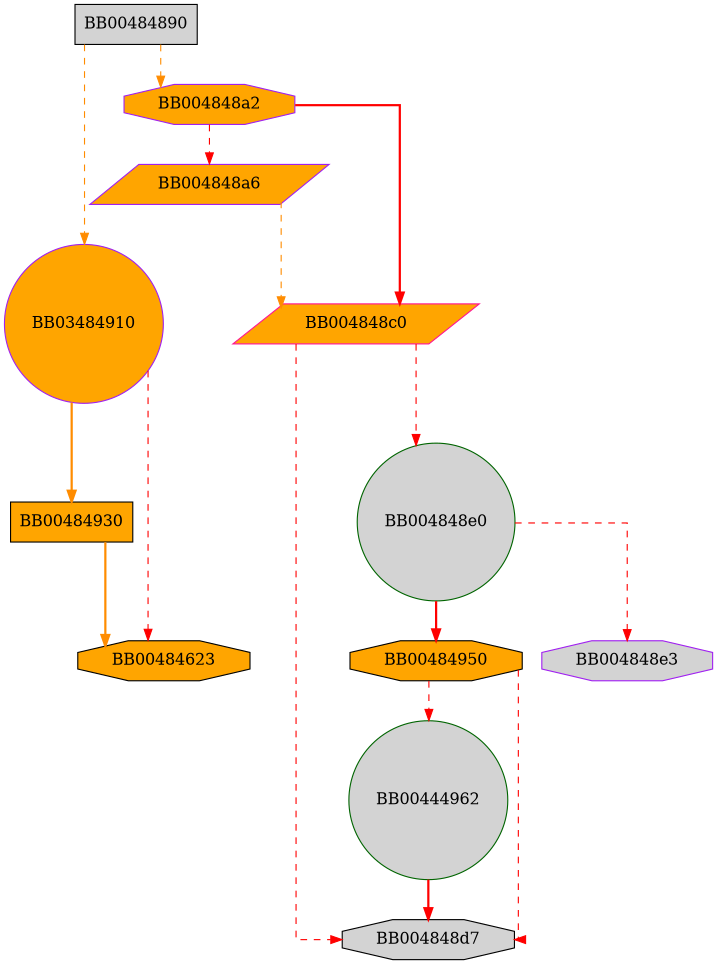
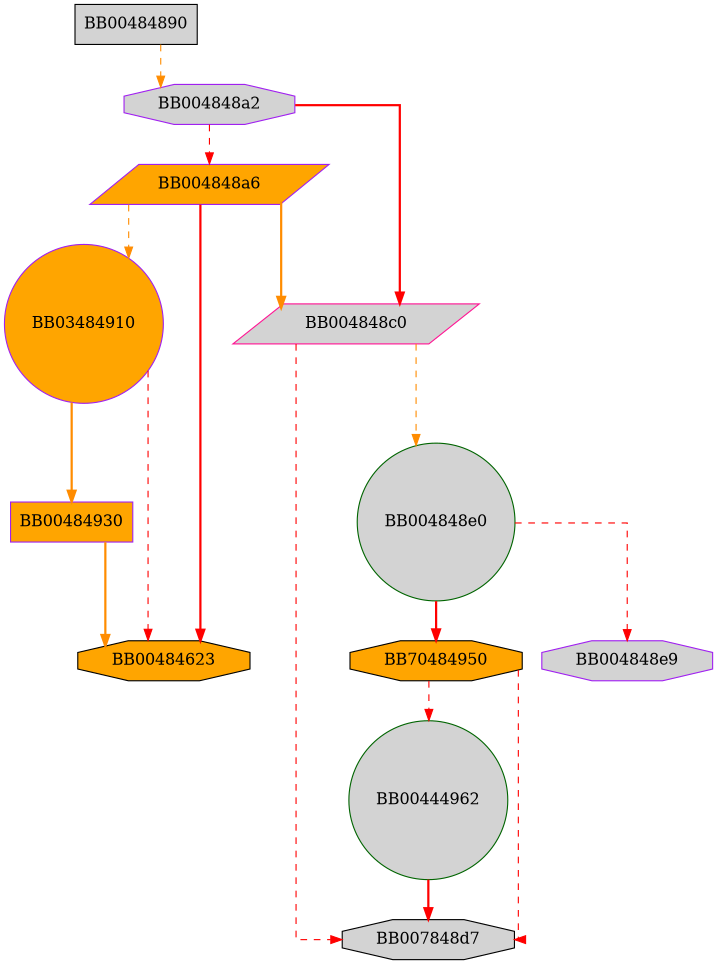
node "BB004848a2": fillcolor orange -> lightgrey
edge "BB00484890" -> "BB03484910": now "BB004848a6" -> "BB03484910"
edge "BB004848a6" -> "BB004848c0": style dashed -> bold
node "BB004848c0": fillcolor orange -> lightgrey
edge "BB004848c0" -> "BB004848e0": color red -> darkorange
edge "BB004848a6" -> "BB00484623": added
node "BB00484930": color black -> purple
node "BB00484950": label "BB00484950" -> "BB70484950"
node "BB004848e3": label "BB004848e3" -> "BB004848e9"
node "BB004848d7": label "BB004848d7" -> "BB007848d7"
